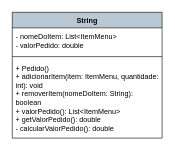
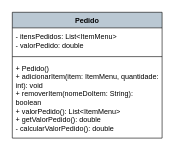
node "String": label "String" -> "Pedido"
node "- nomeDoItem: List<ItemMenu> - valorPedido: double": label "- nomeDoItem: List<ItemMenu> - valorPedido: double" -> "- itensPedidos: List<ItemMenu> - valorPedido: double"
